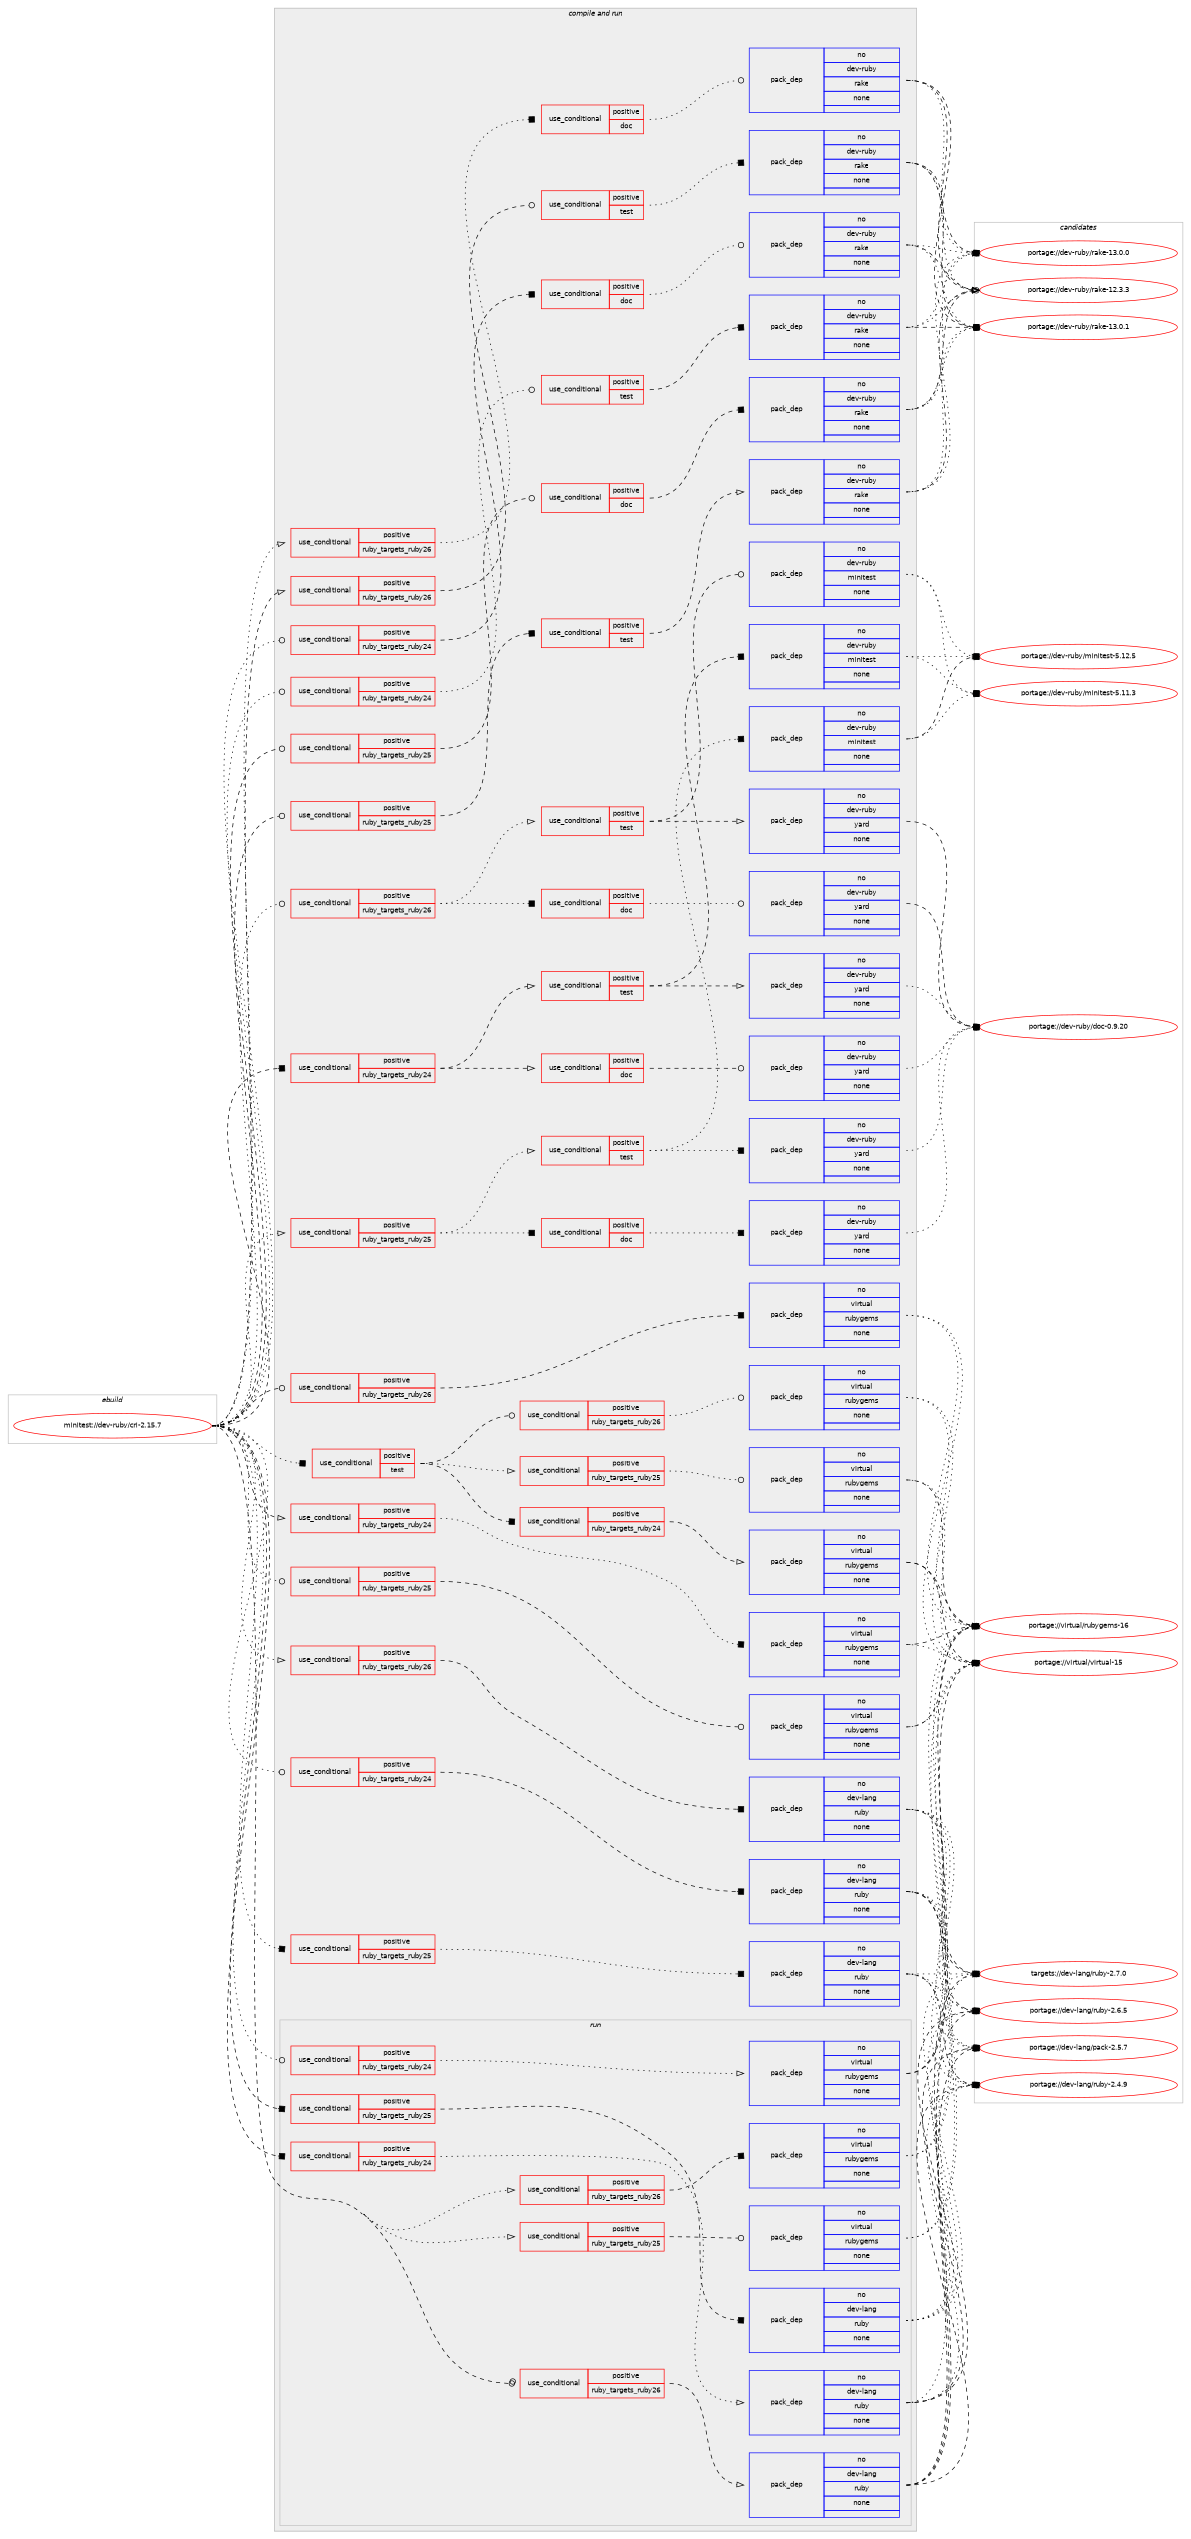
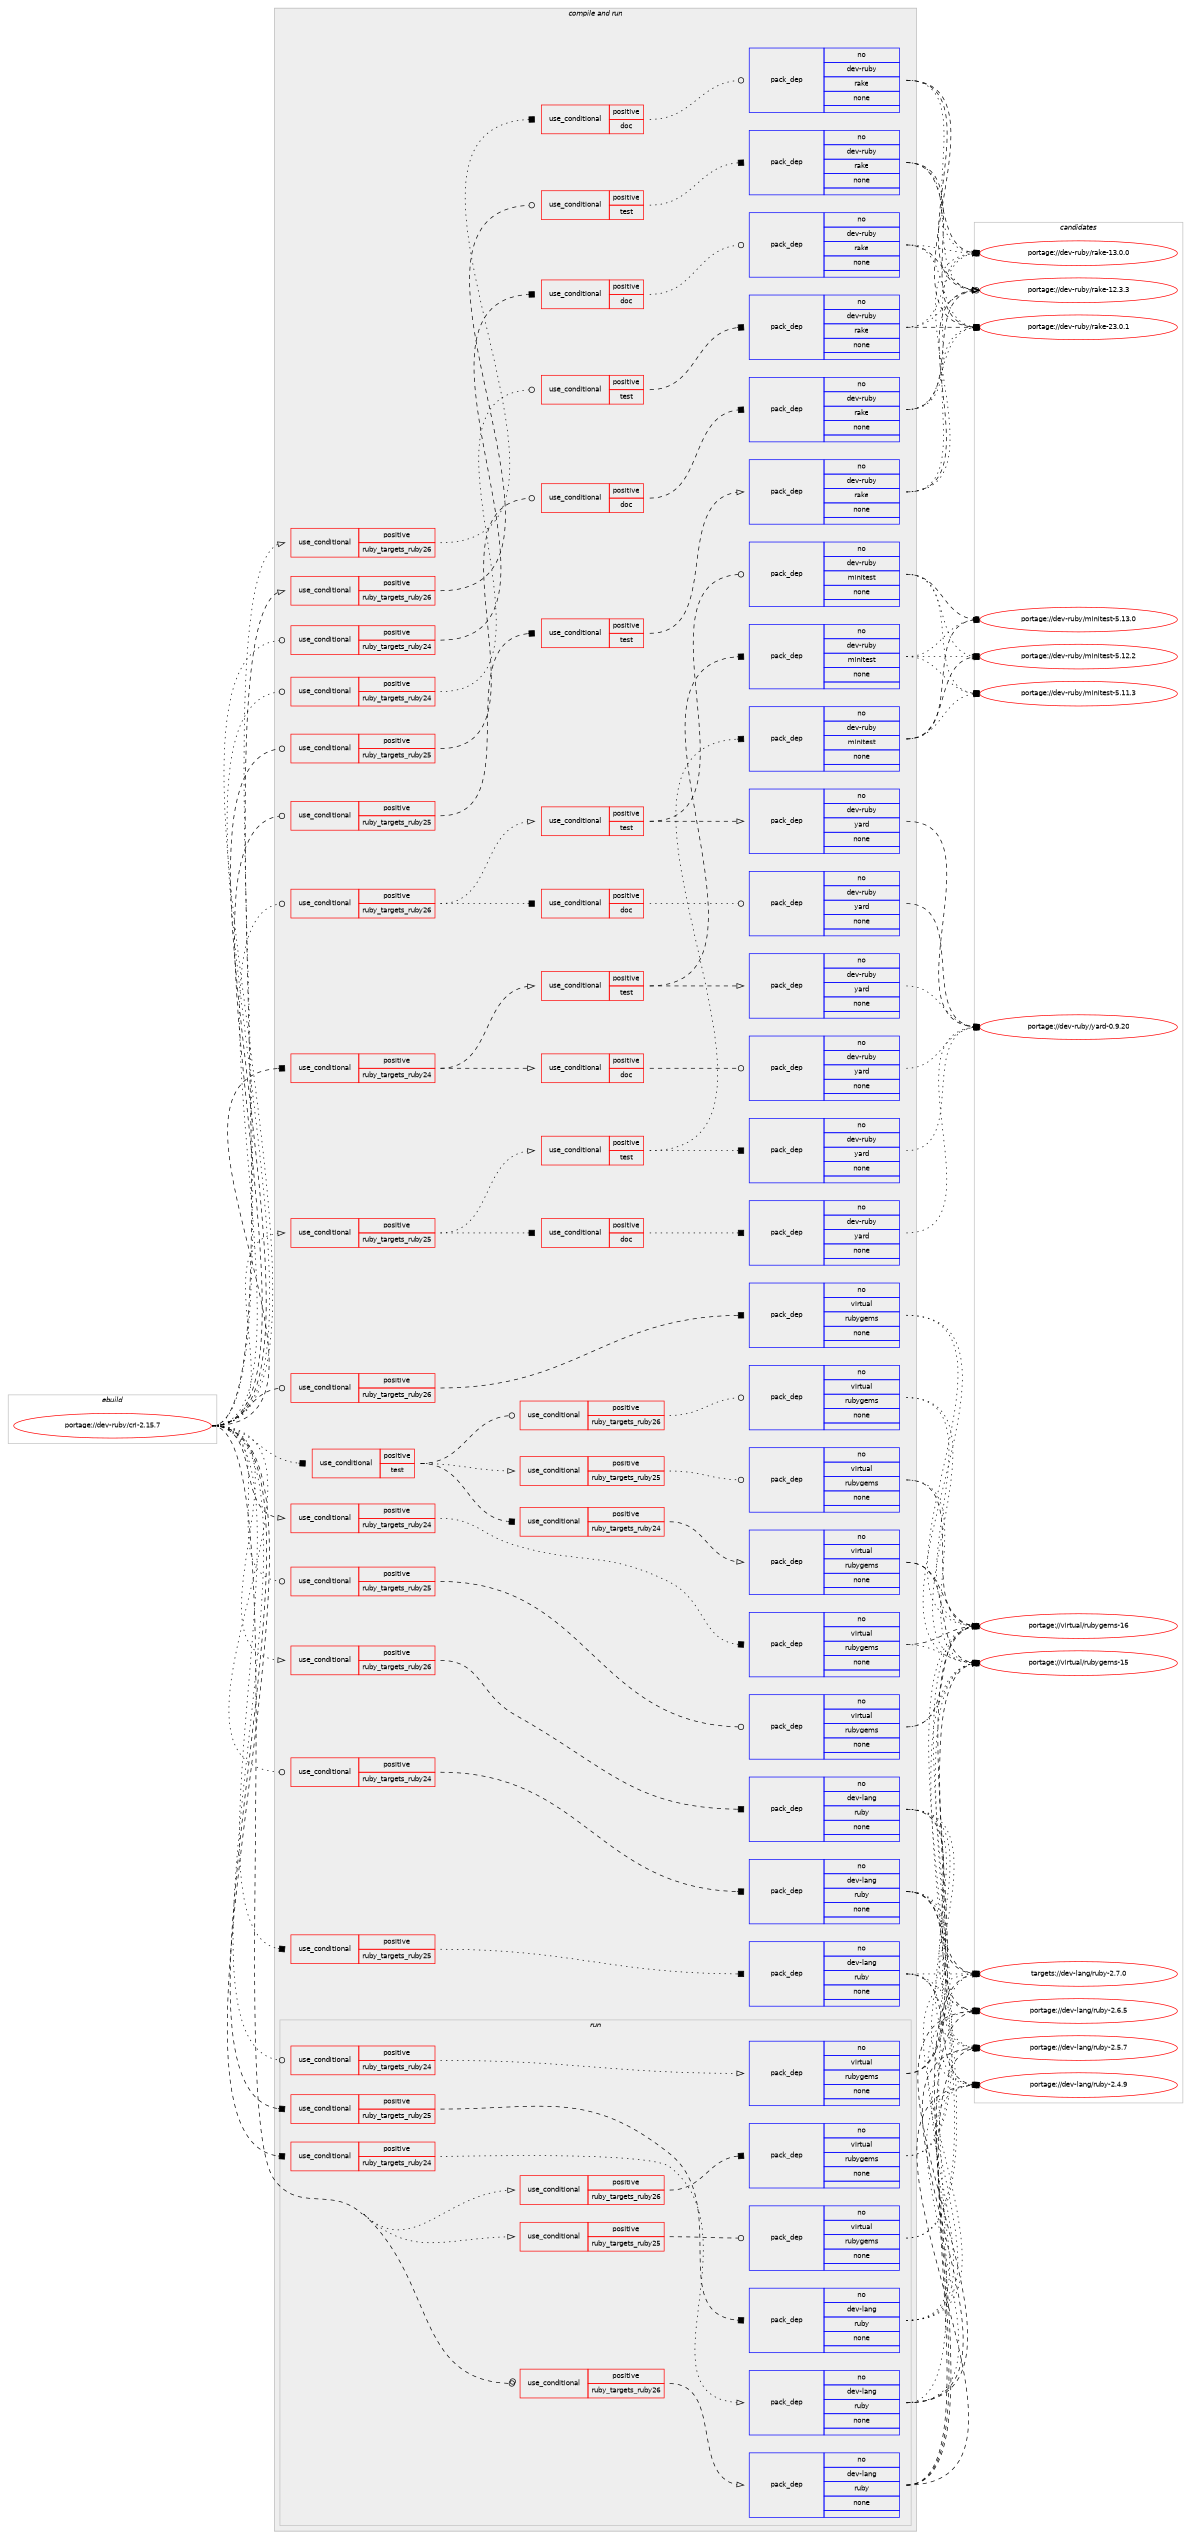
node "portage://dev-ruby/rake-13.0.1": label "portage://dev-ruby/rake-13.0.1" -> "portage://dev-ruby/rake-23.0.1"
node "portage://dev-ruby/minitest-5.13.0": added
node "portage://dev-ruby/minitest-5.12.5": label "portage://dev-ruby/minitest-5.12.5" -> "portage://dev-ruby/minitest-5.12.2"
node "portage://dev-ruby/doc-0.9.20": label "portage://dev-ruby/doc-0.9.20" -> "portage://dev-ruby/yard-0.9.20"
node "minitest://dev-ruby/cri-2.15.7": label "minitest://dev-ruby/cri-2.15.7" -> "portage://dev-ruby/cri-2.15.7"
node "portage://virtual/virtual-15": label "portage://virtual/virtual-15" -> "portage://virtual/rubygems-15"
node "portage://dev-lang/pack-2.5.7": label "portage://dev-lang/pack-2.5.7" -> "portage://dev-lang/ruby-2.5.7"
